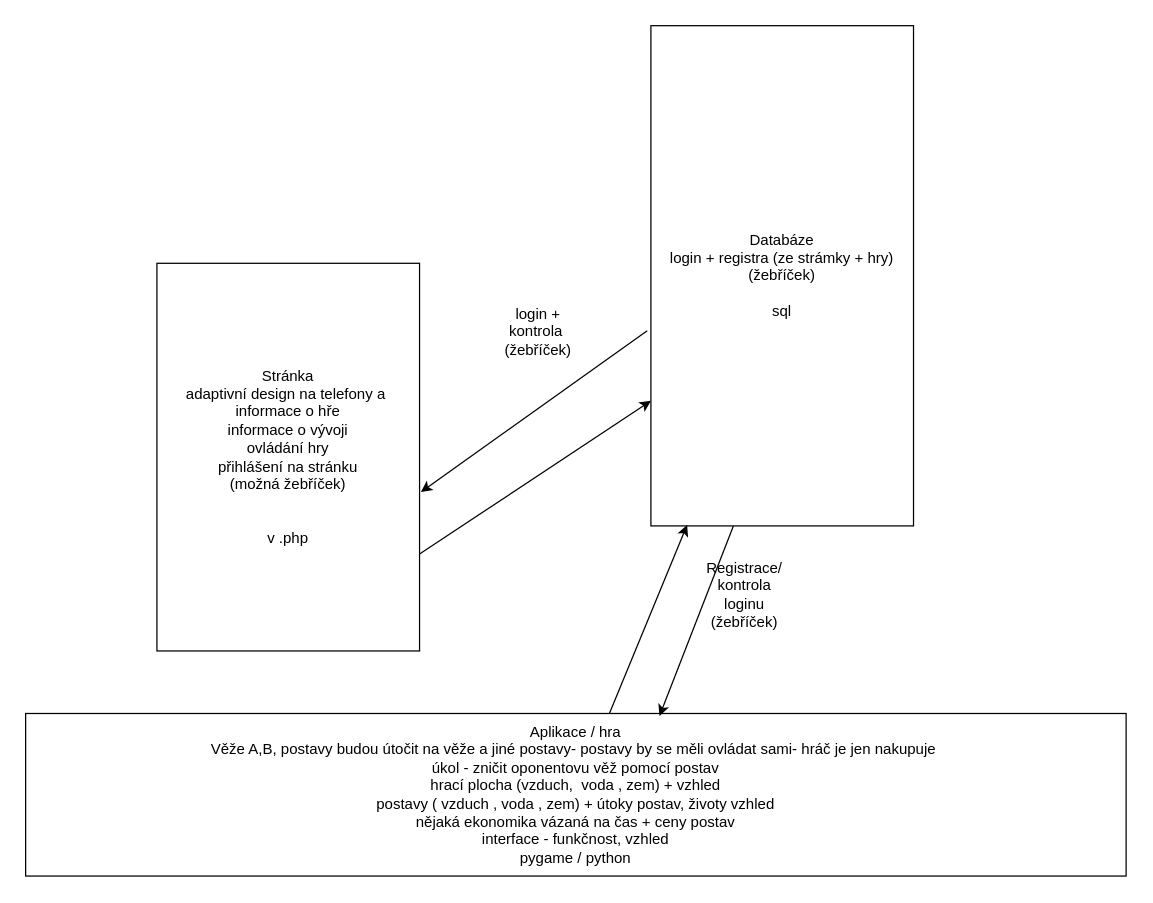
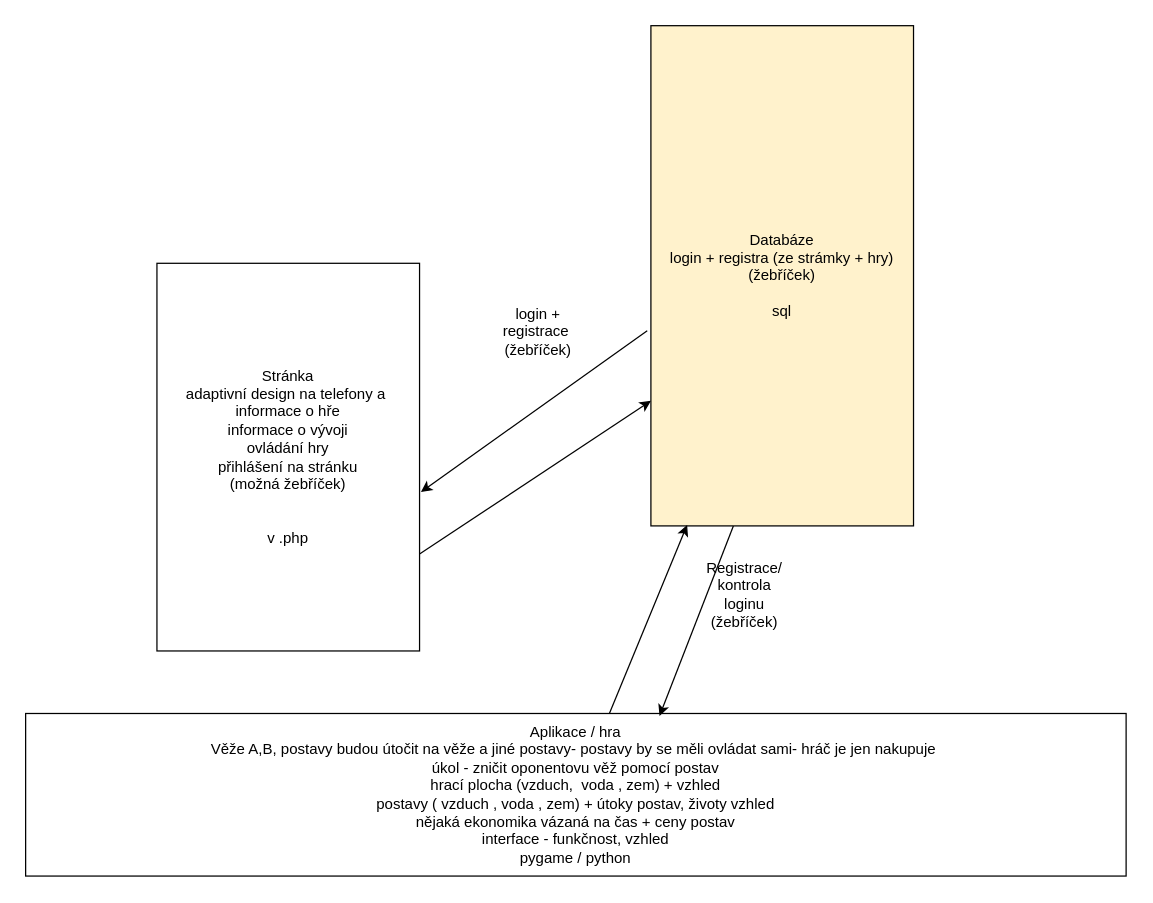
node "Databáze login + registra (ze strámky + hry) (žebříček) sql": fillcolor #ffffff -> #fff2cc
node "login + kontrola (žebříček)": label "login + kontrola (žebříček)" -> "login + registrace (žebříček)"
